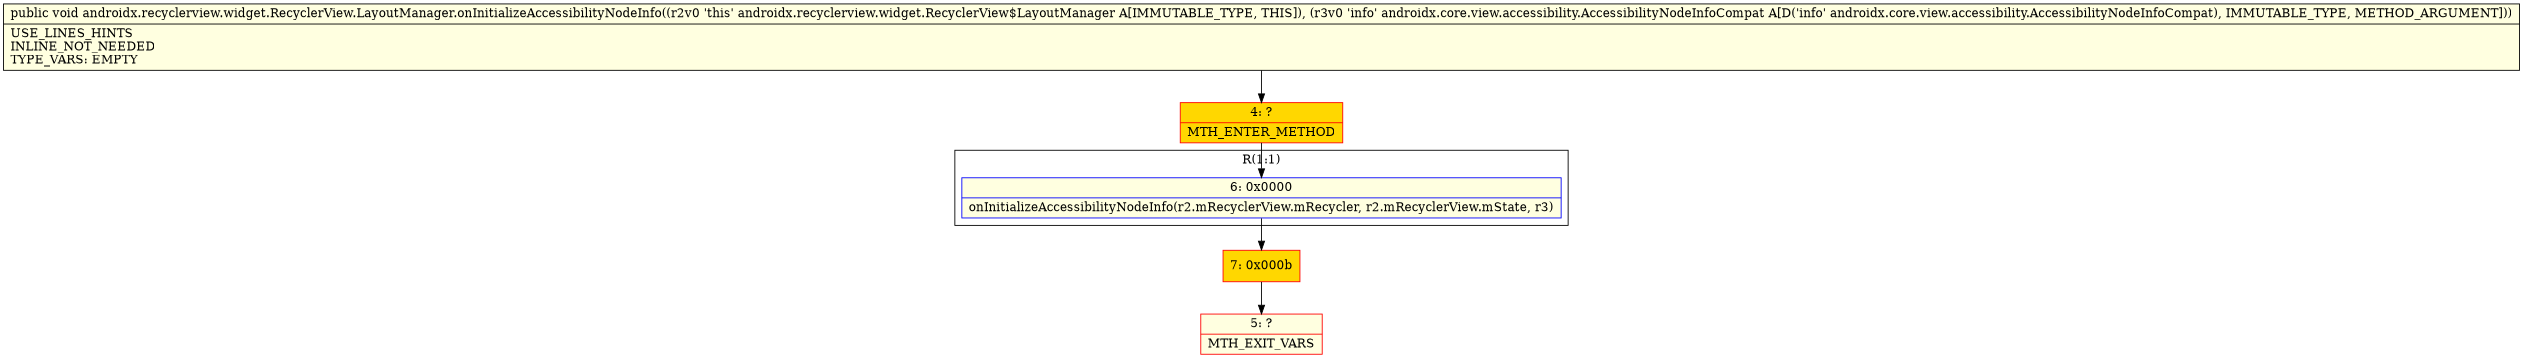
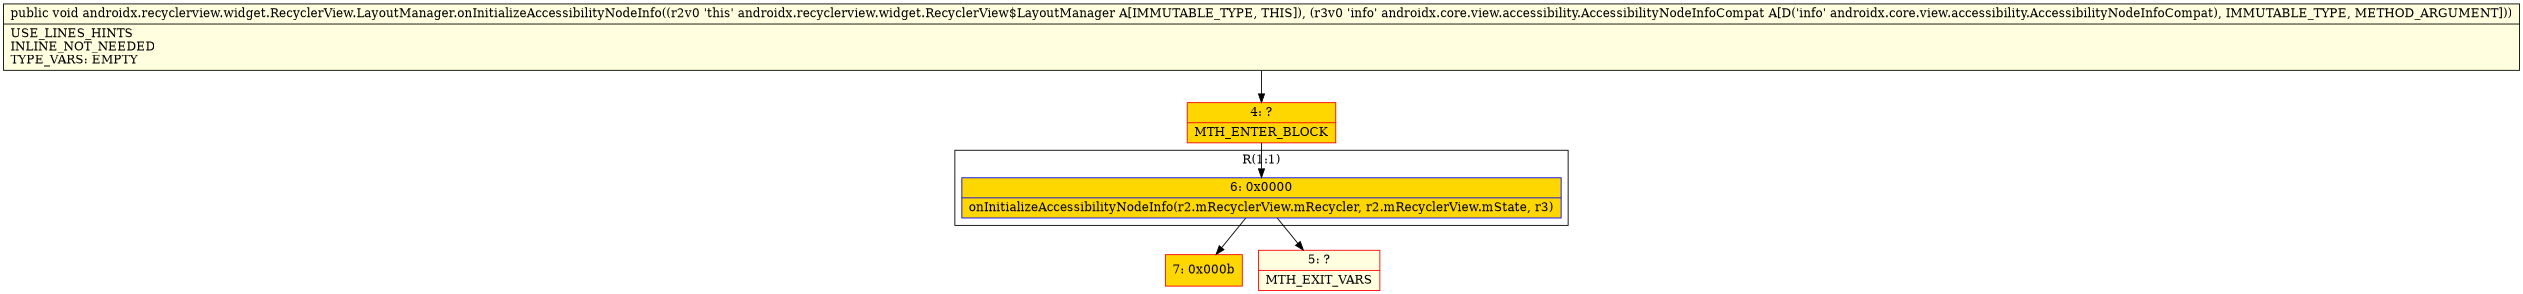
node "4: ?": text "MTH_ENTER_METHOD" -> "MTH_ENTER_BLOCK"
node "6: 0x0000": fillcolor lightyellow -> gold
edge "7: 0x000b" -> "5: ?": now "6: 0x0000" -> "5: ?"
